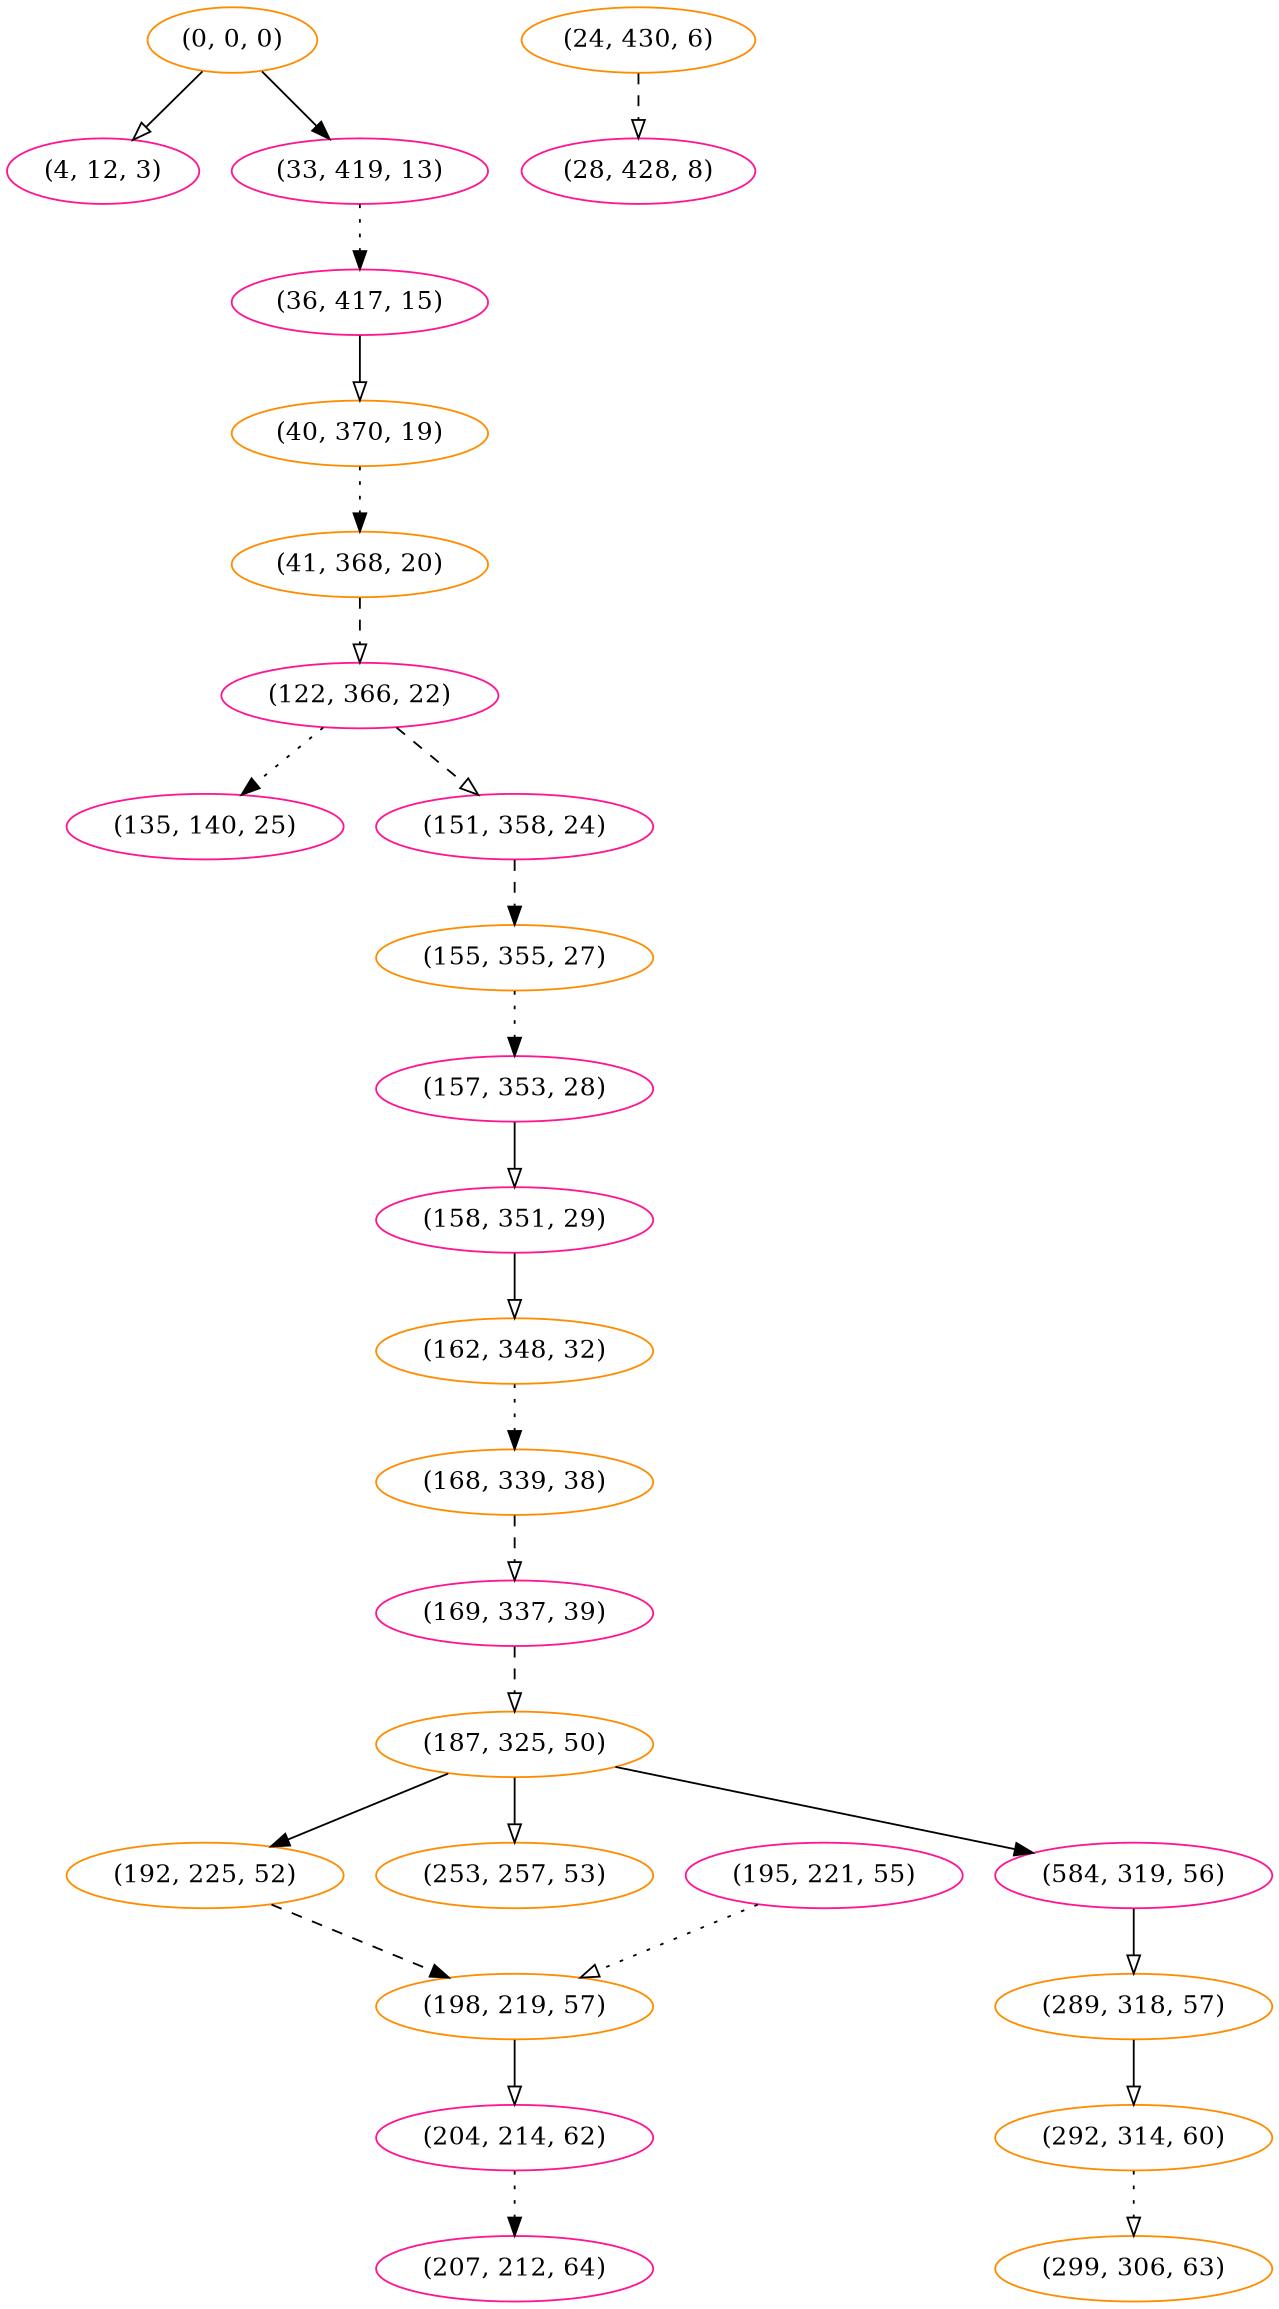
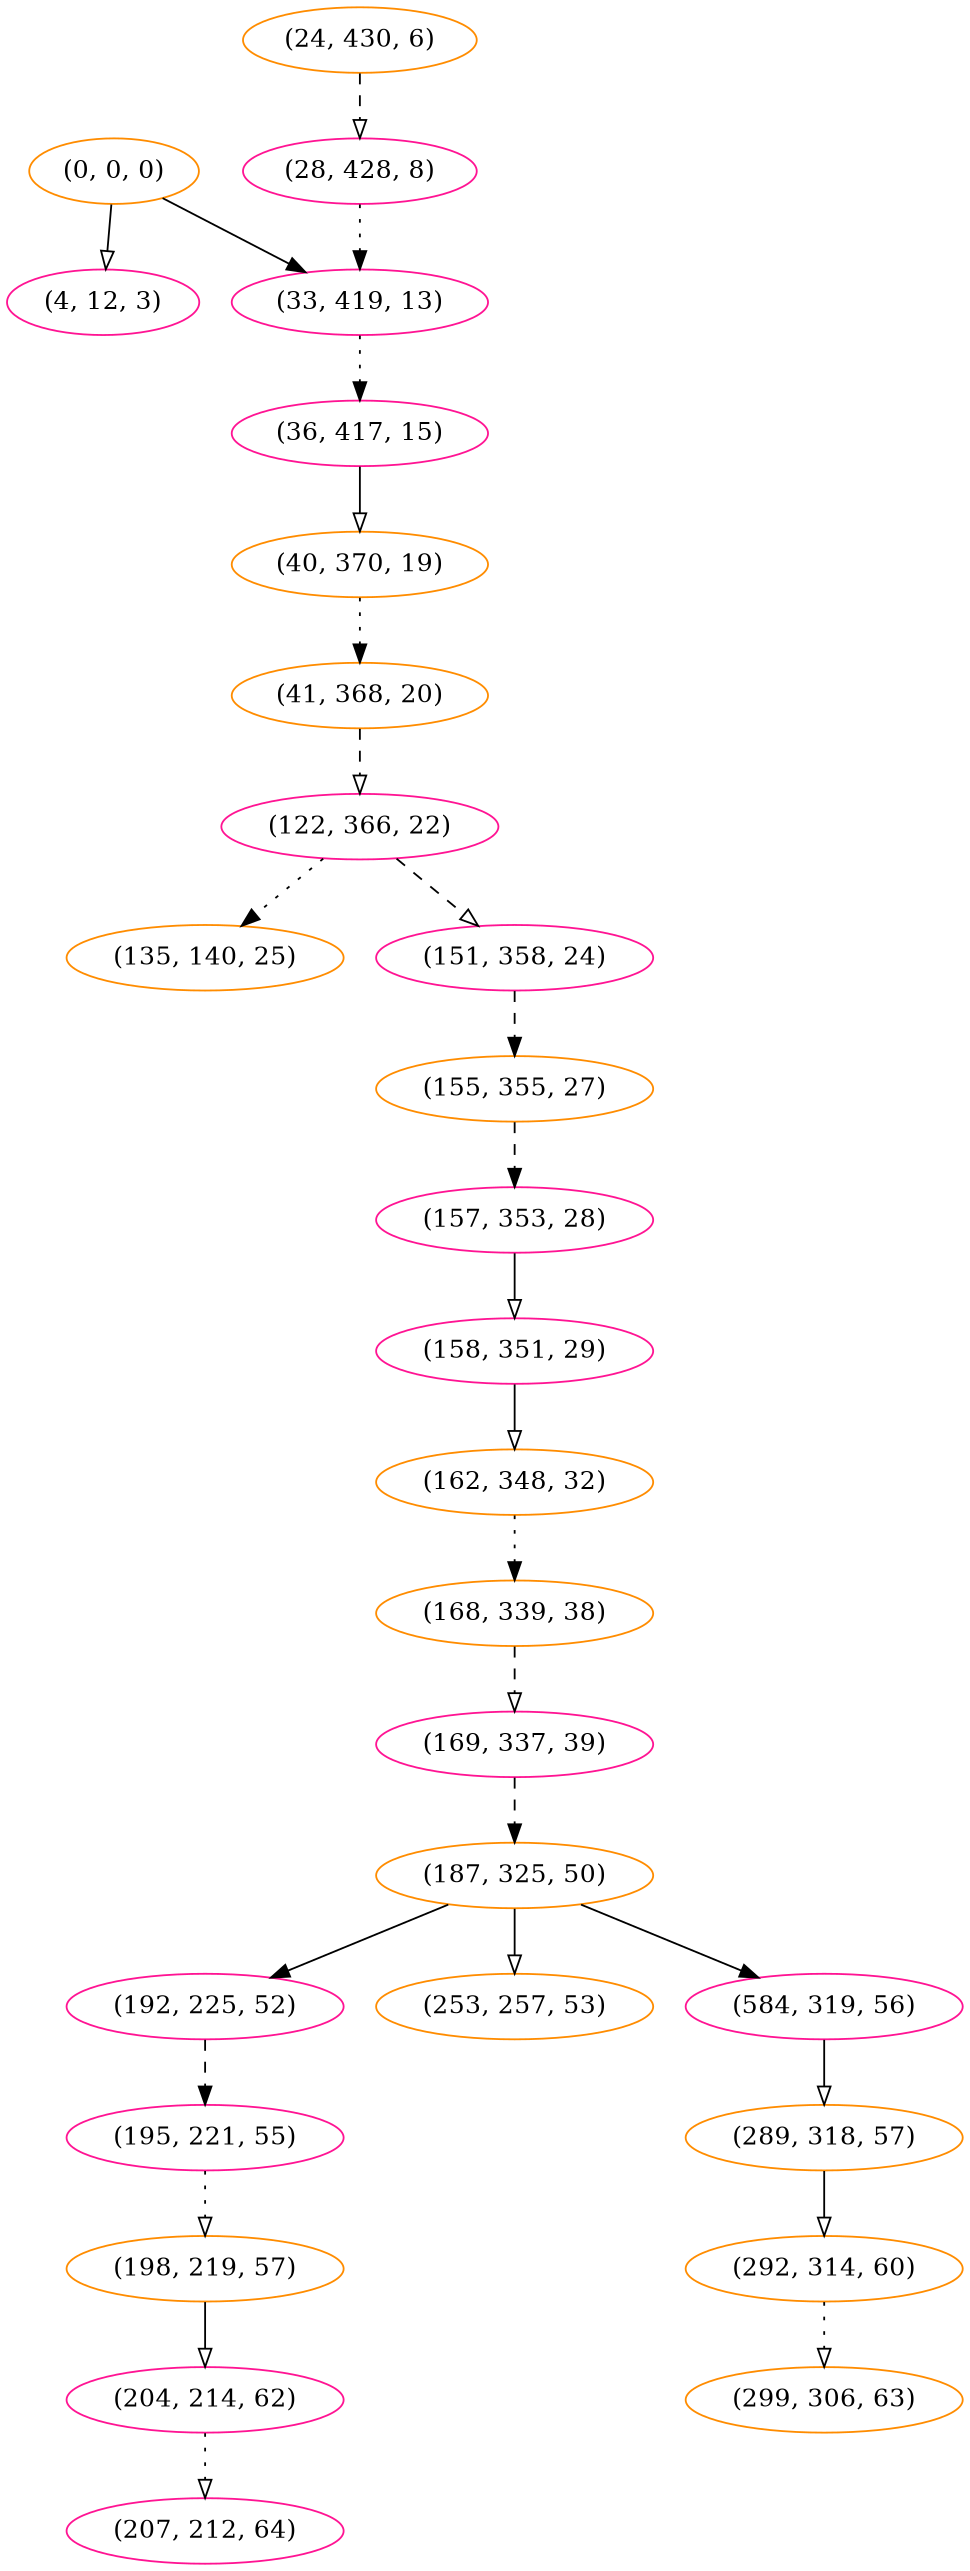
edge "(28, 428, 8)" -> "(33, 419, 13)": added
node "(135, 140, 25)": color deeppink -> darkorange
edge "(155, 355, 27)" -> "(157, 353, 28)": style dotted -> dashed
edge "(169, 337, 39)" -> "(187, 325, 50)": arrowhead onormal -> normal
node "(192, 225, 52)": color darkorange -> deeppink
edge "(192, 225, 52)" -> "(198, 219, 57)": now "(192, 225, 52)" -> "(195, 221, 55)"
edge "(204, 214, 62)" -> "(207, 212, 64)": arrowhead normal -> onormal
